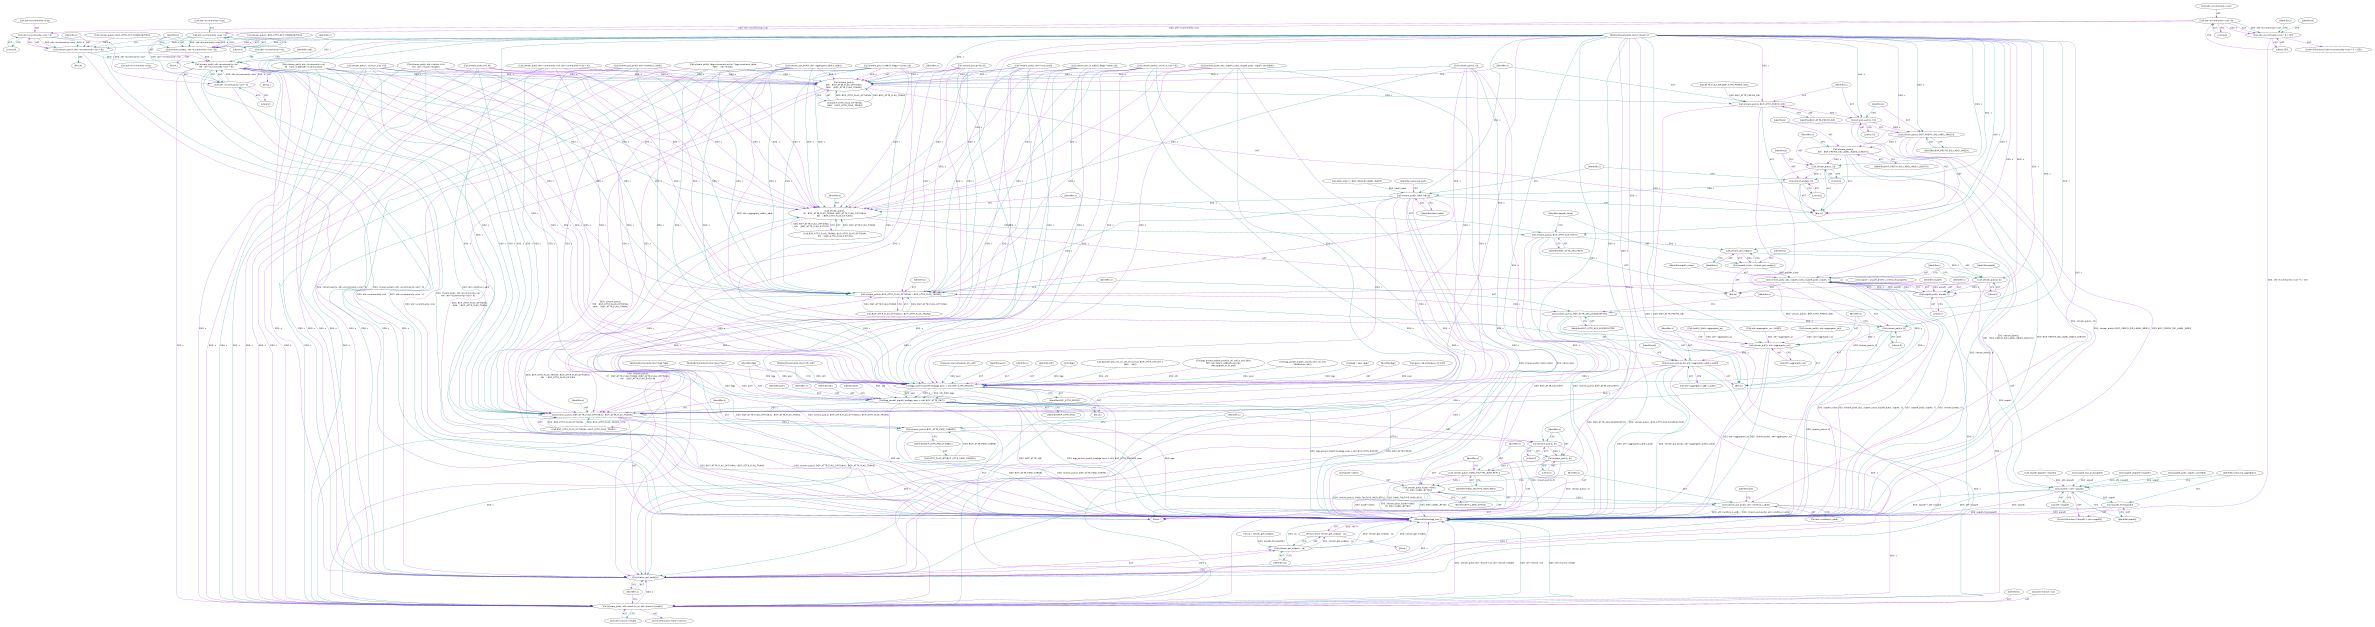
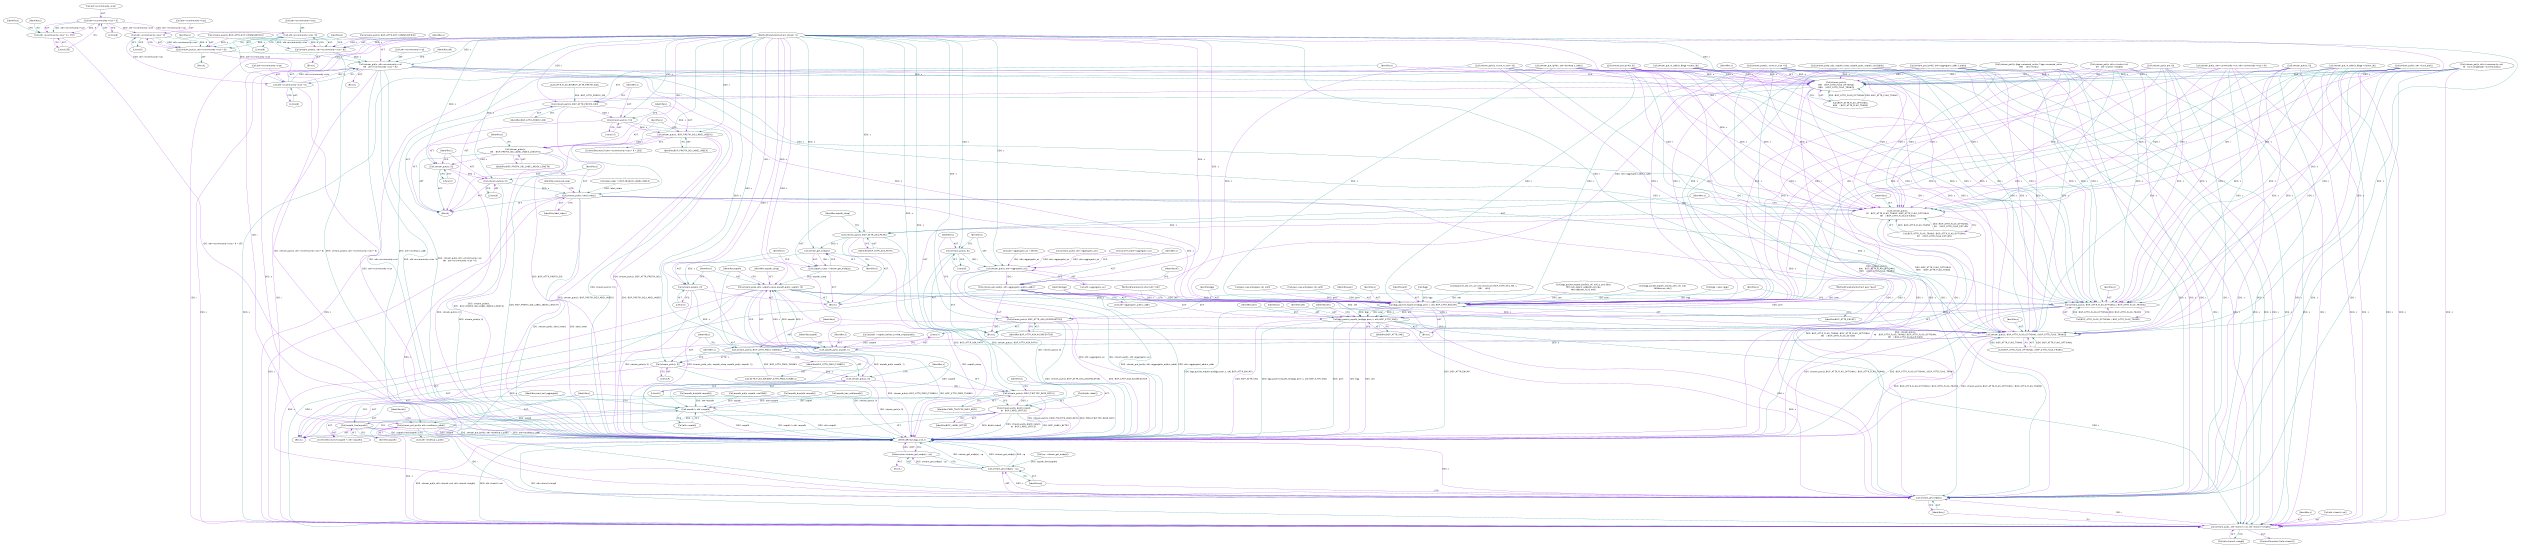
edge "(Call,attr->ecommunity->size * 8 > 255)" -> "(ControlStructure,if (attr->ecommunity->size * 8 > 255))": now "(Call,stream_putc(s, BGP_PREFIX_SID_LABEL_INDEX))" -> "(ControlStructure,if (attr->ecommunity->size * 8 > 255))"
node "(Identifier,send_as4_path)": label "(Identifier,send_as4_path)" -> "(Identifier,send_as4_dup)"
edge "(Call,stream_putc(s, BGP_ATTR_AS4_AGGREGATOR))" -> "(Call,stream_putc(s, 8))": now "(Call,stream_putc(s, BGP_ATTR_AS4_AGGREGATOR))" -> "(Literal,1)"
node "(MethodParameterIn,struct bgp *bgp)": removed
